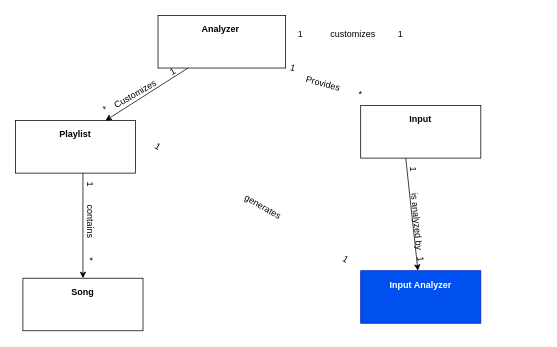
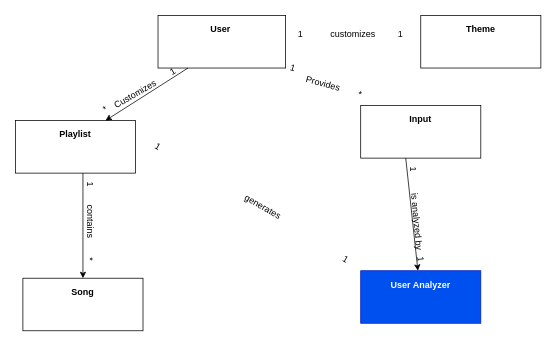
node "Analyzer": label "Analyzer" -> "User"
node "Theme": added
node "Input Analyzer": label "Input Analyzer" -> "User Analyzer"
